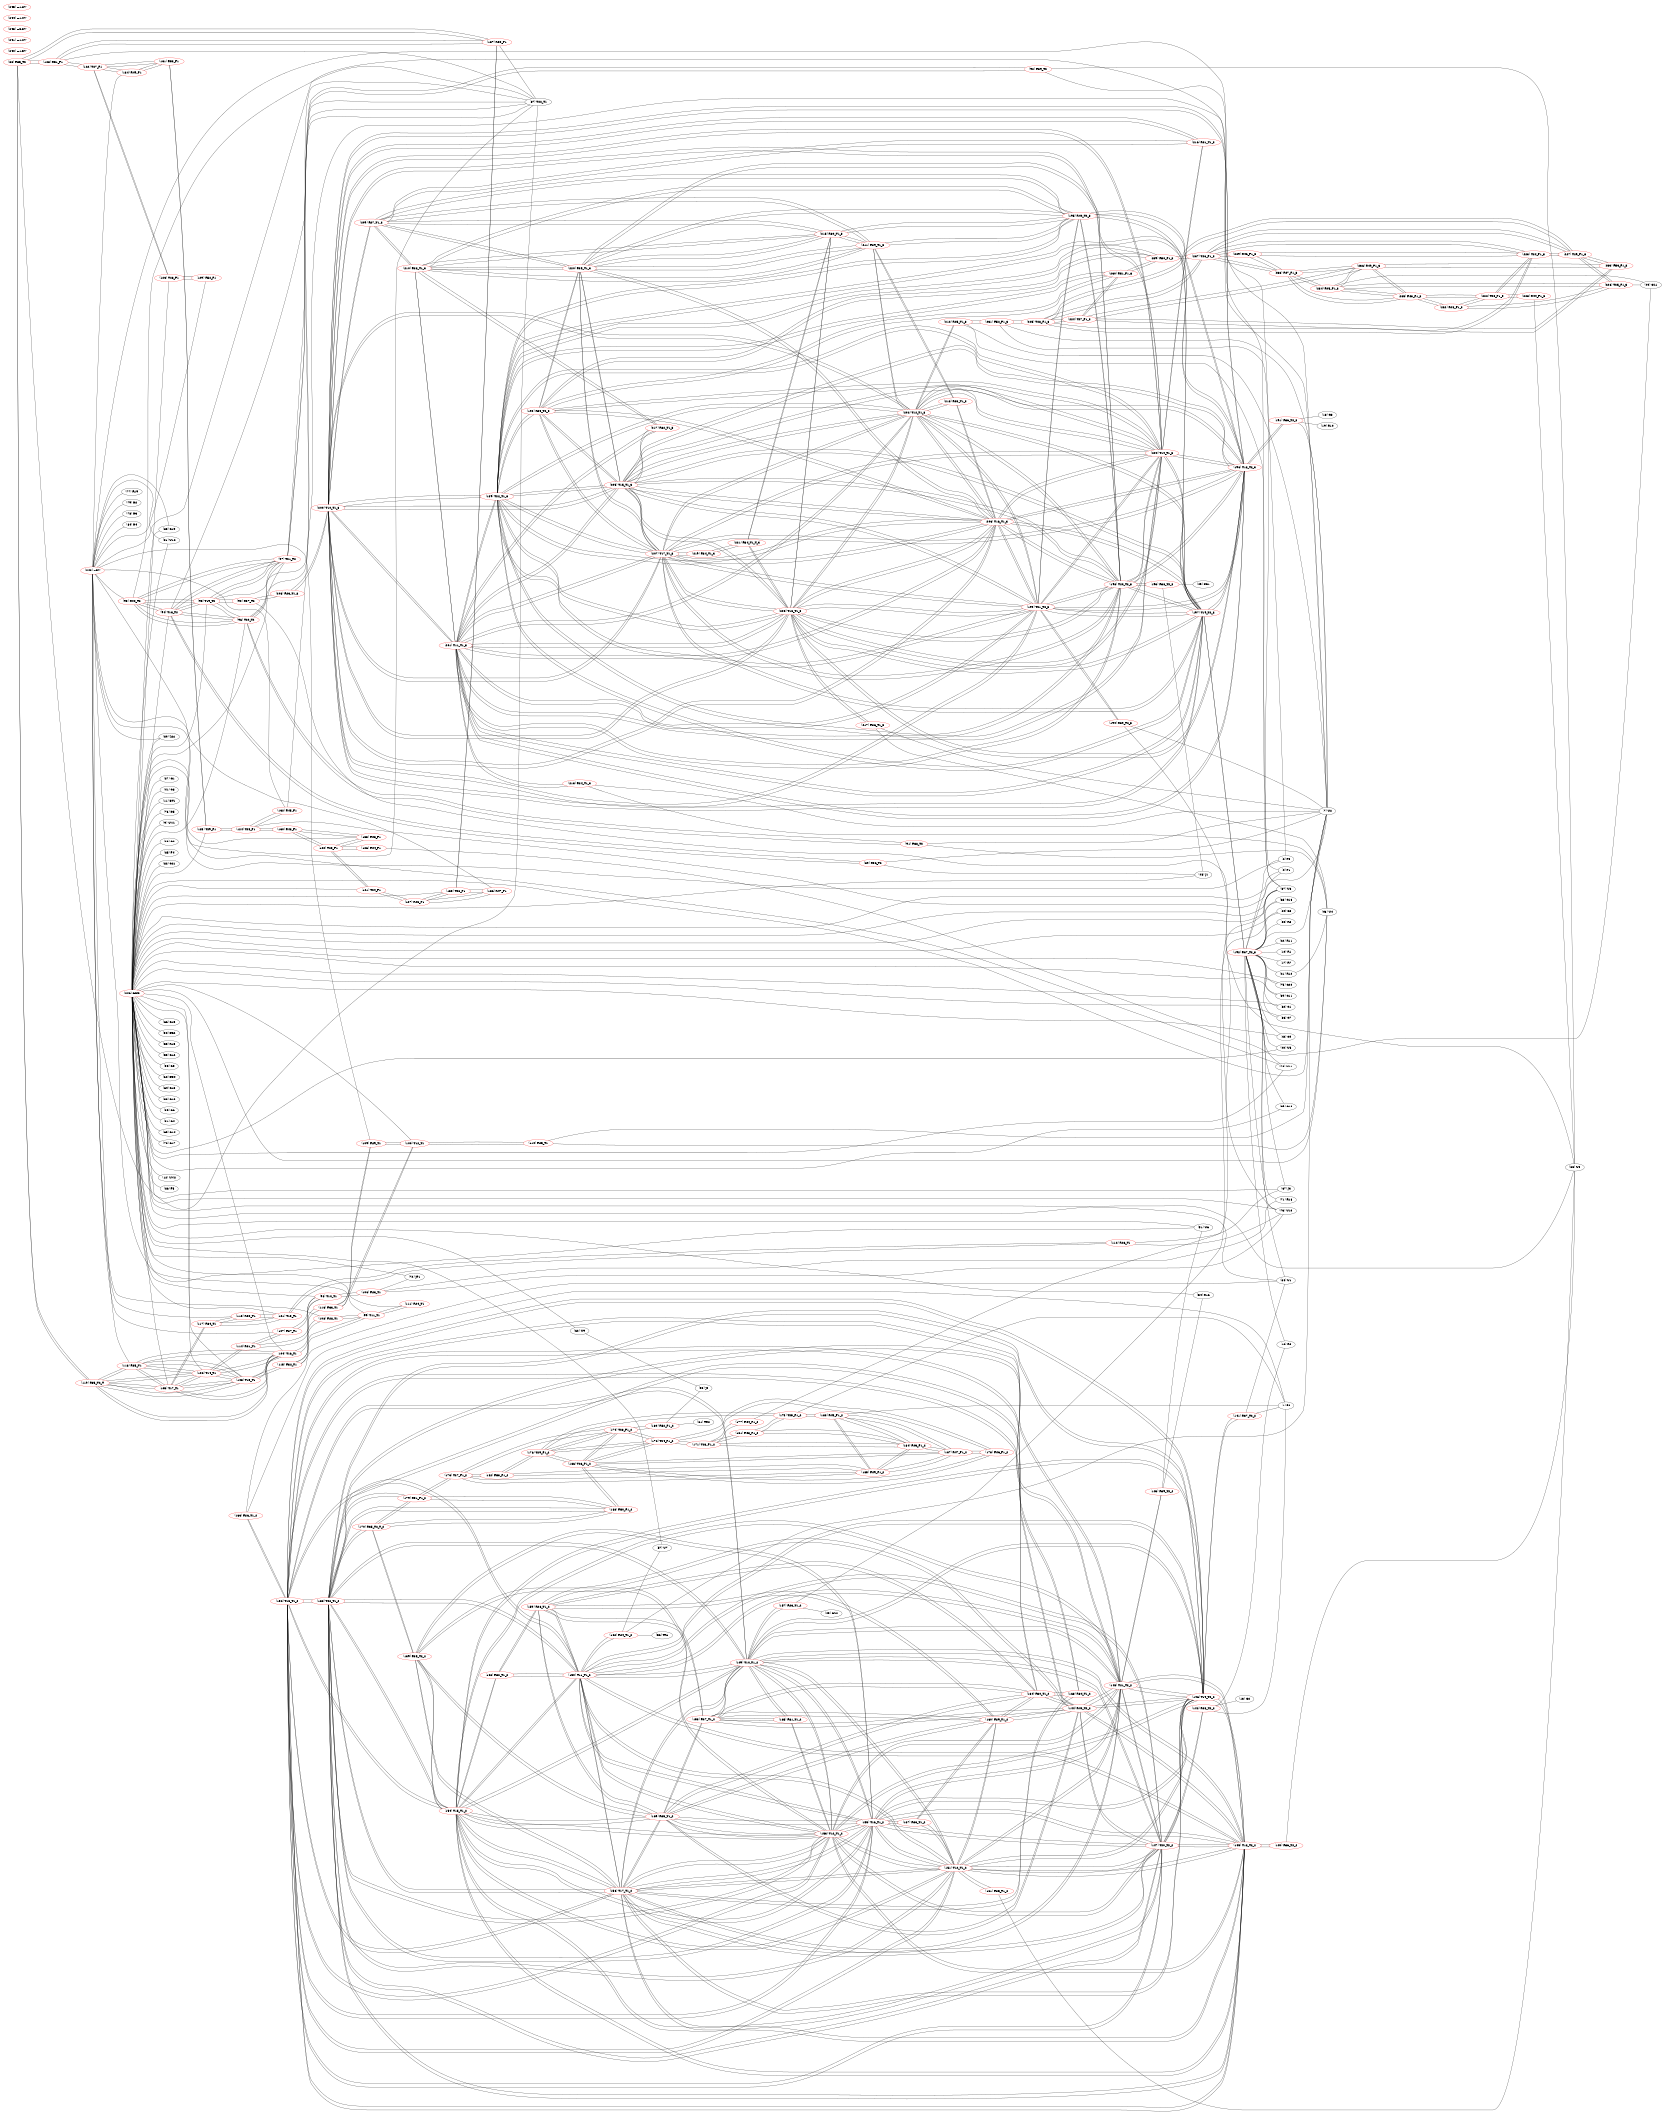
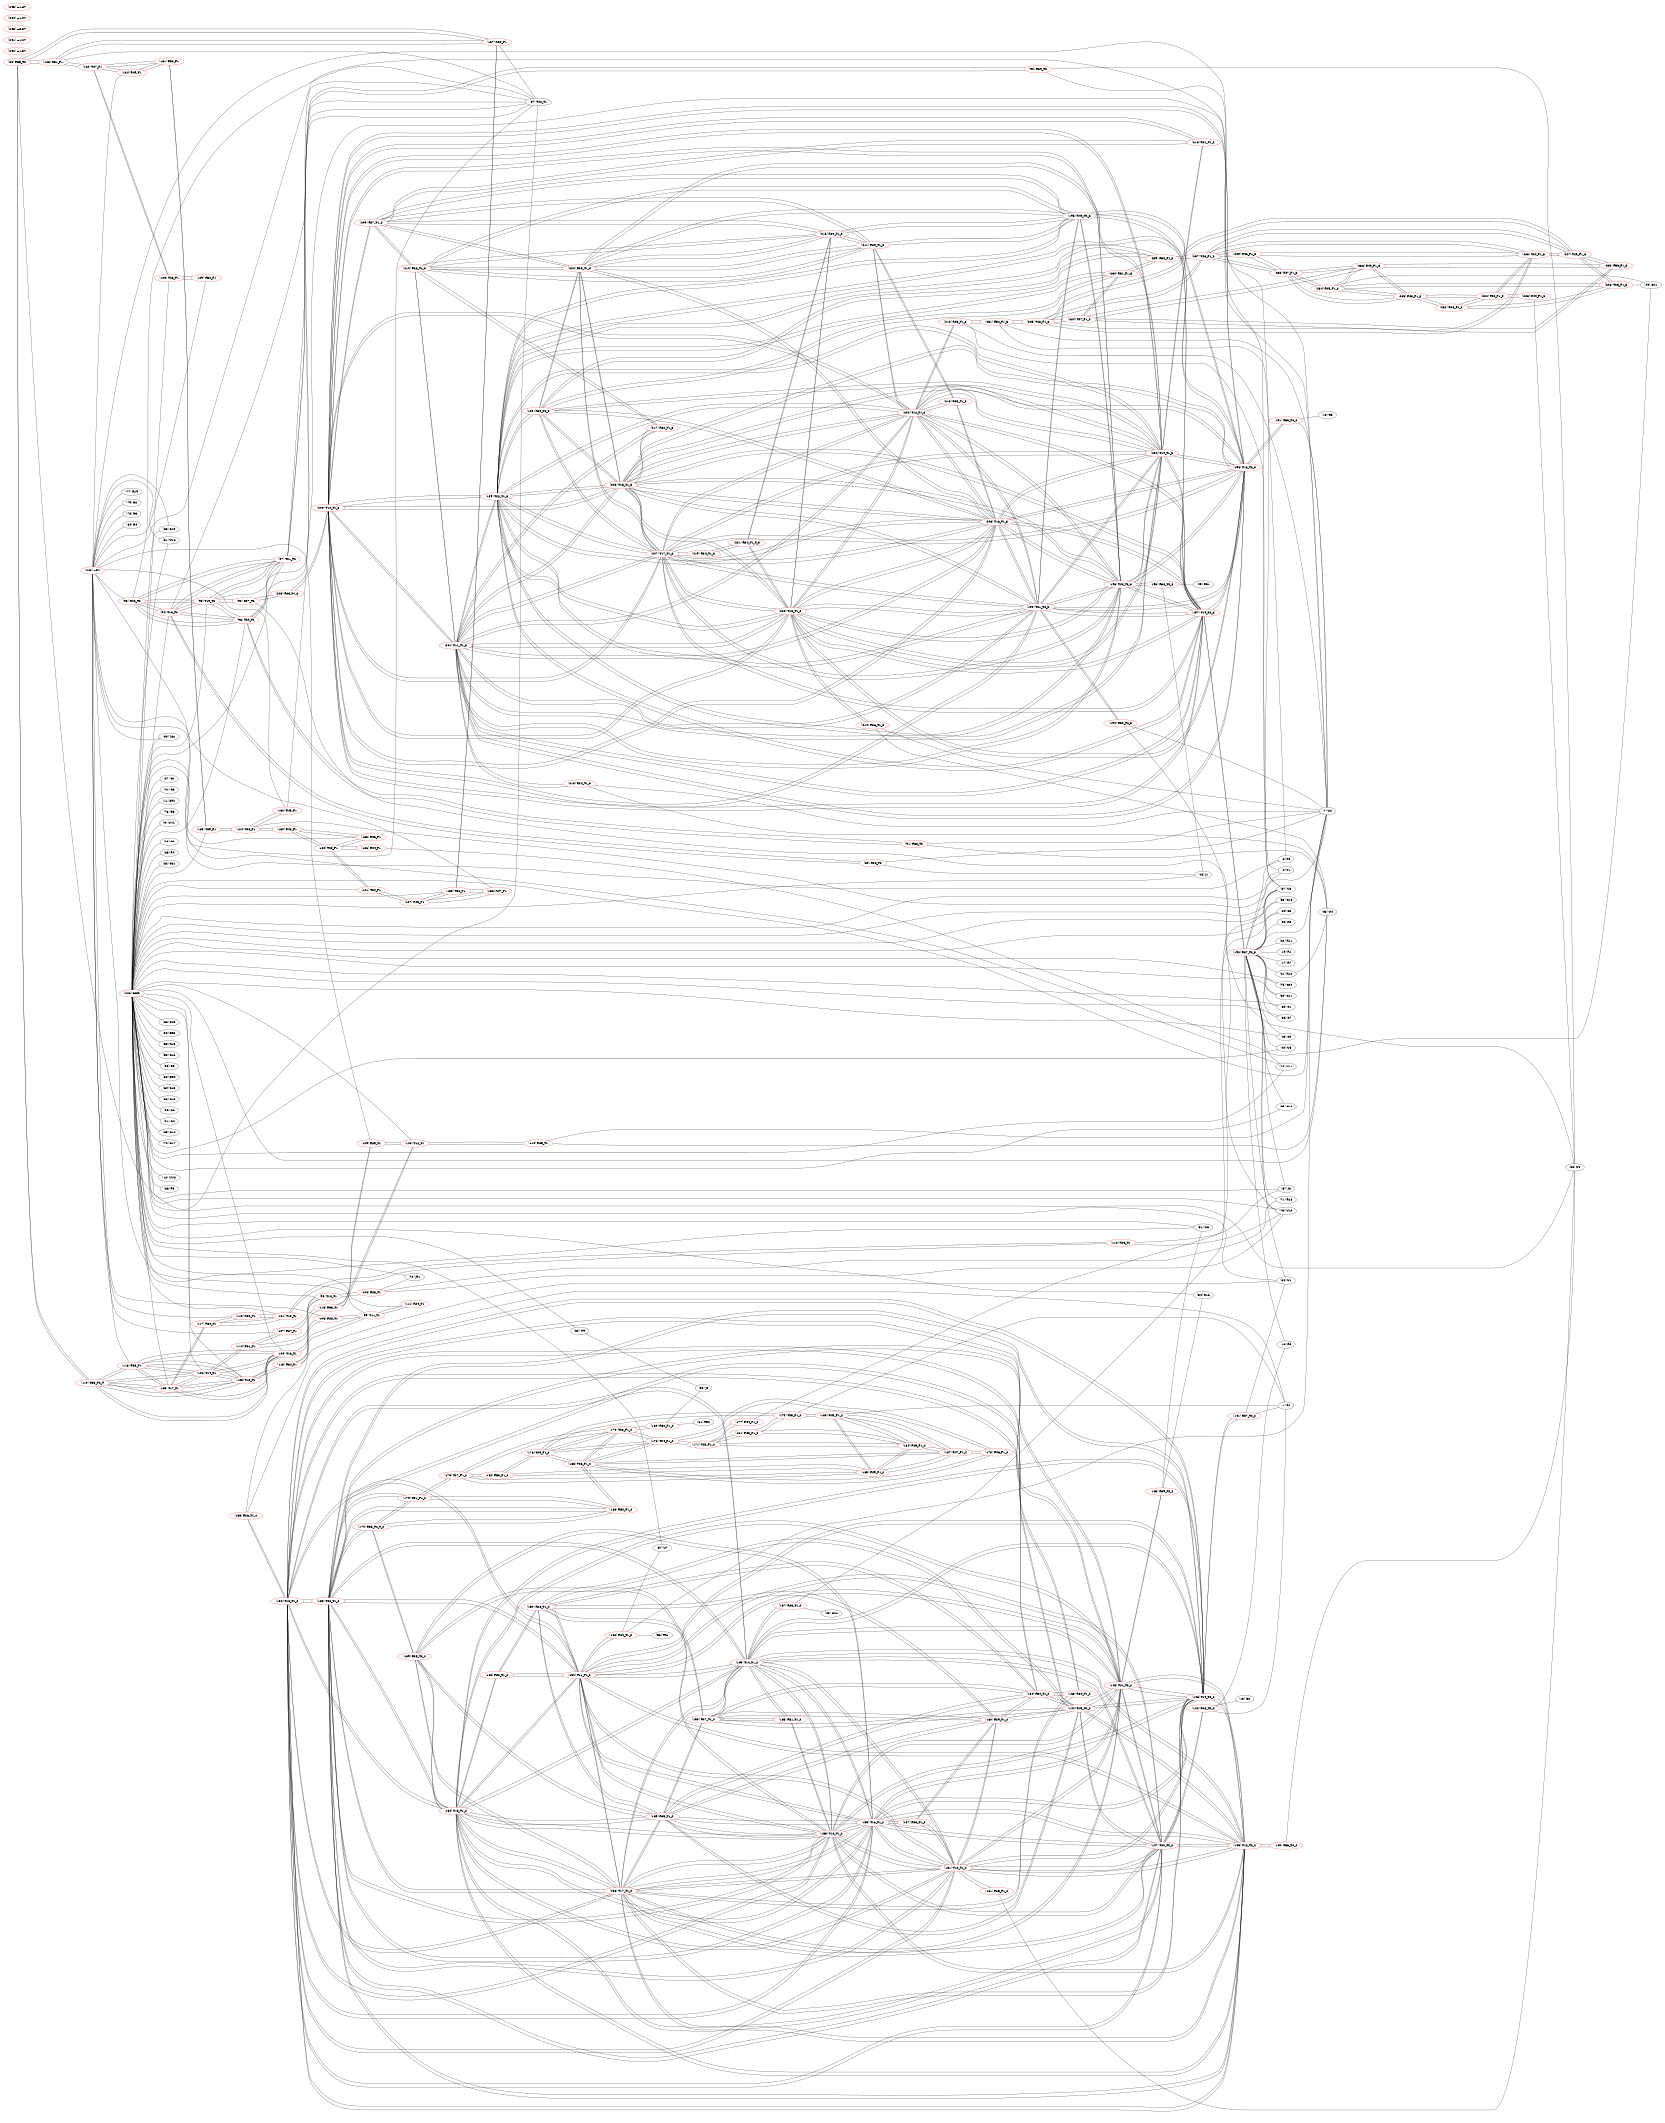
node "(19) R10": removed
node "(217) R26_T1_3": label "(217) R26_T1_3" -> "(214) R26_T1_3"
